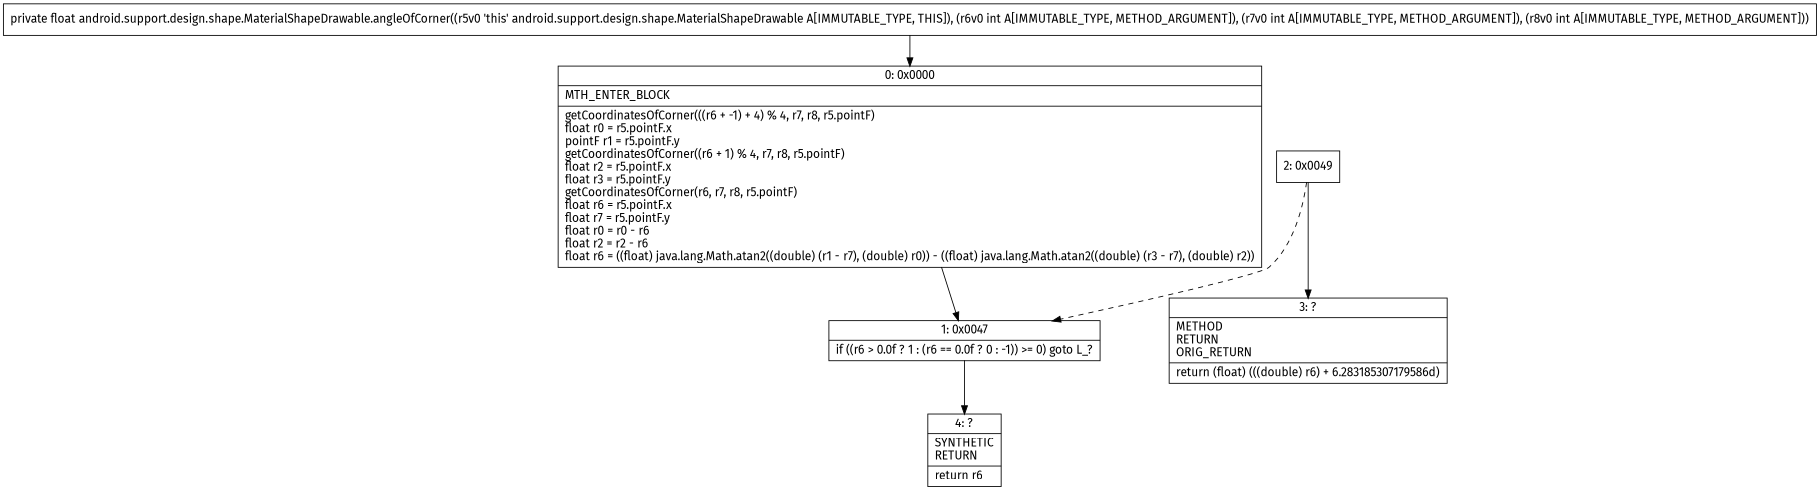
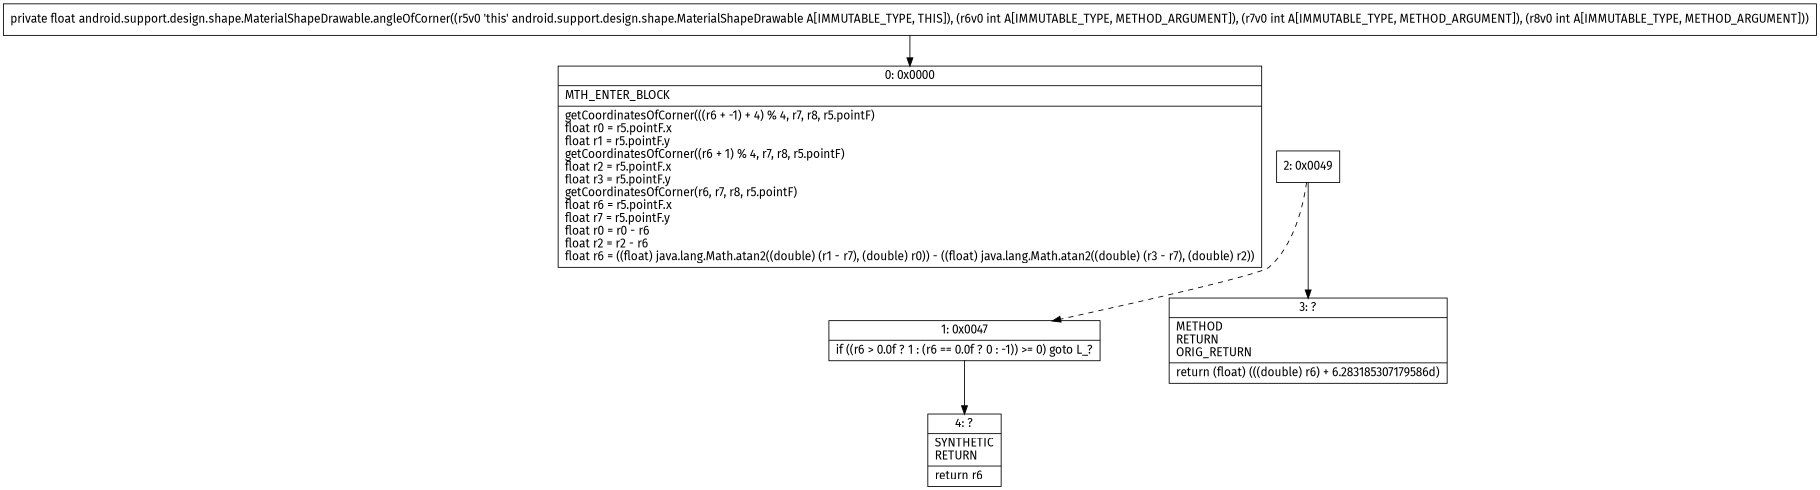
node "0: 0x0000": text "pointF r1 = r5.pointF.y" -> "float r1 = r5.pointF.y"
edge "0: 0x0000" -> "1: 0x0047": removed
